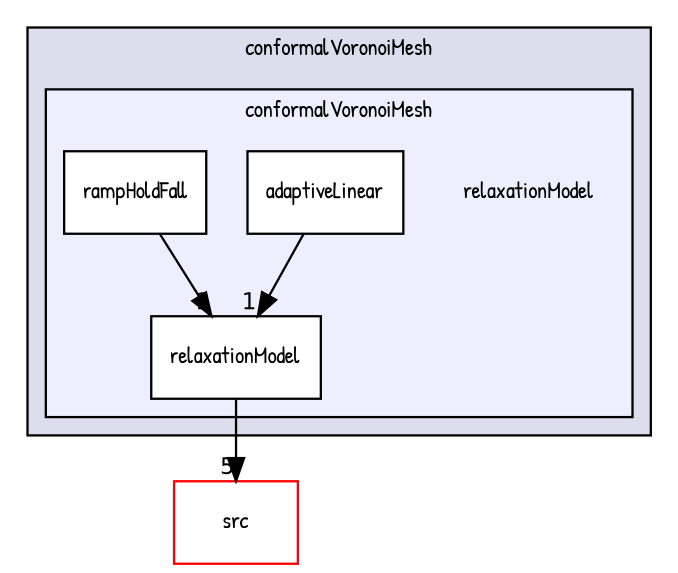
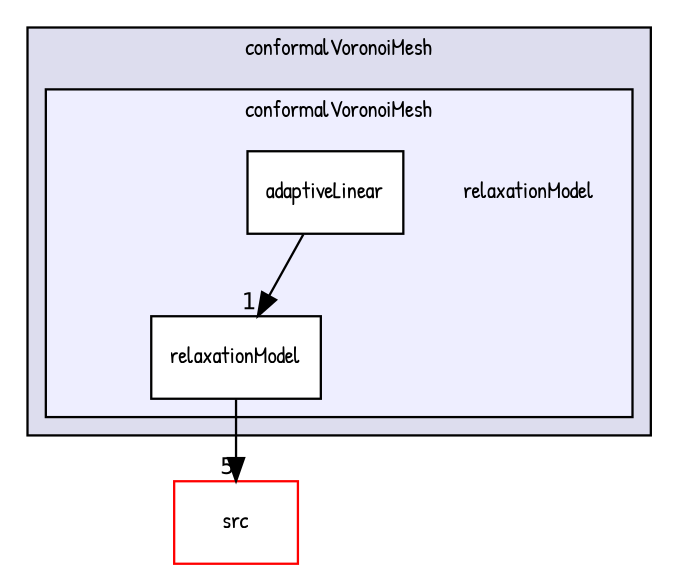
node "rampHoldFall": removed
